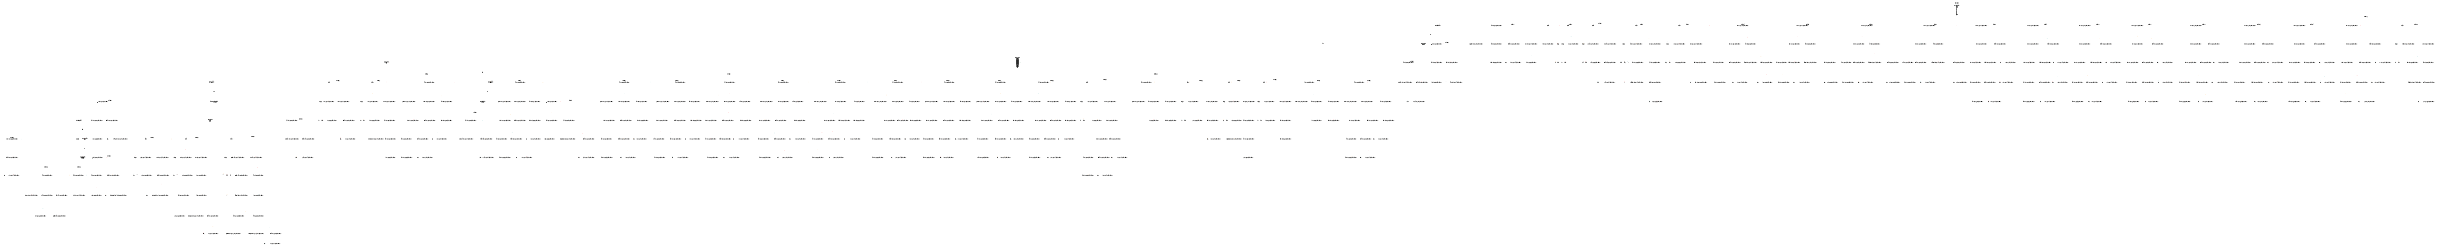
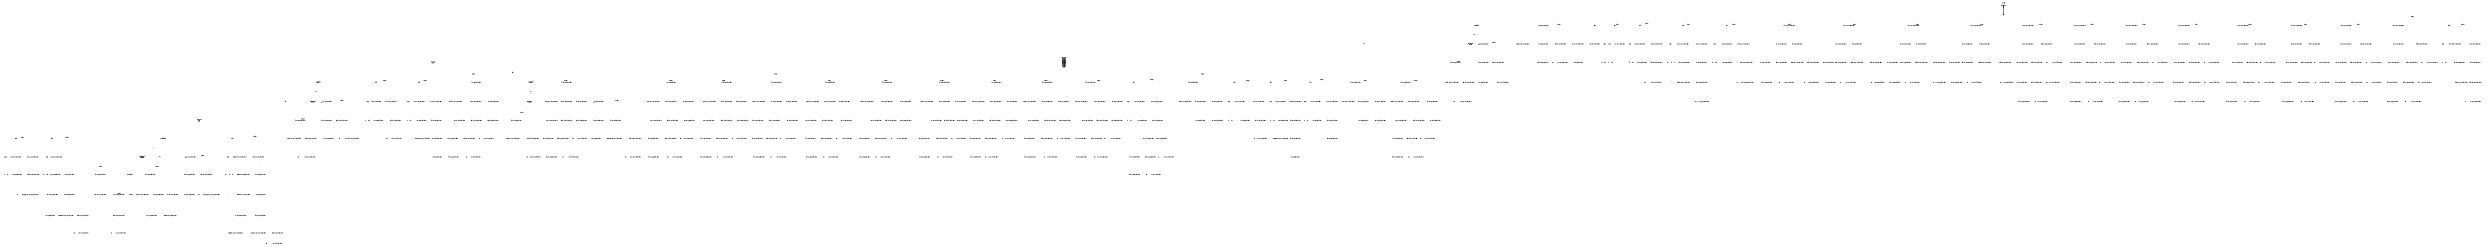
edge "BB12: Base block" -> "BB11: If Condition": reversed
node "res <long:0, reg: (null), spilled: 0, offset: 0>": removed
